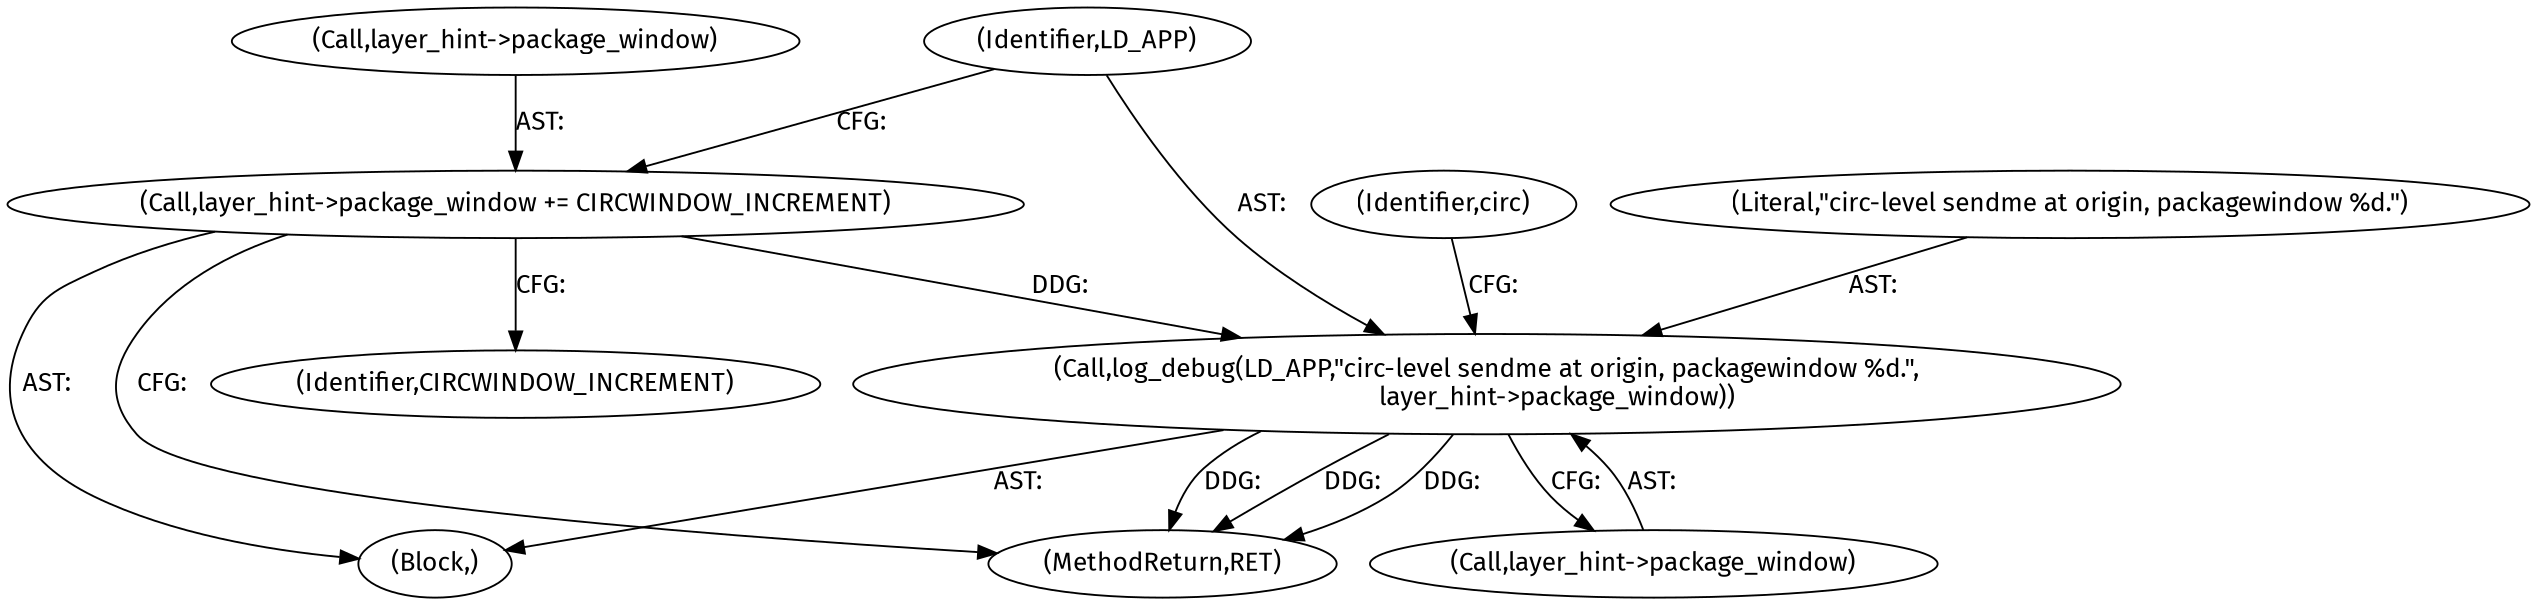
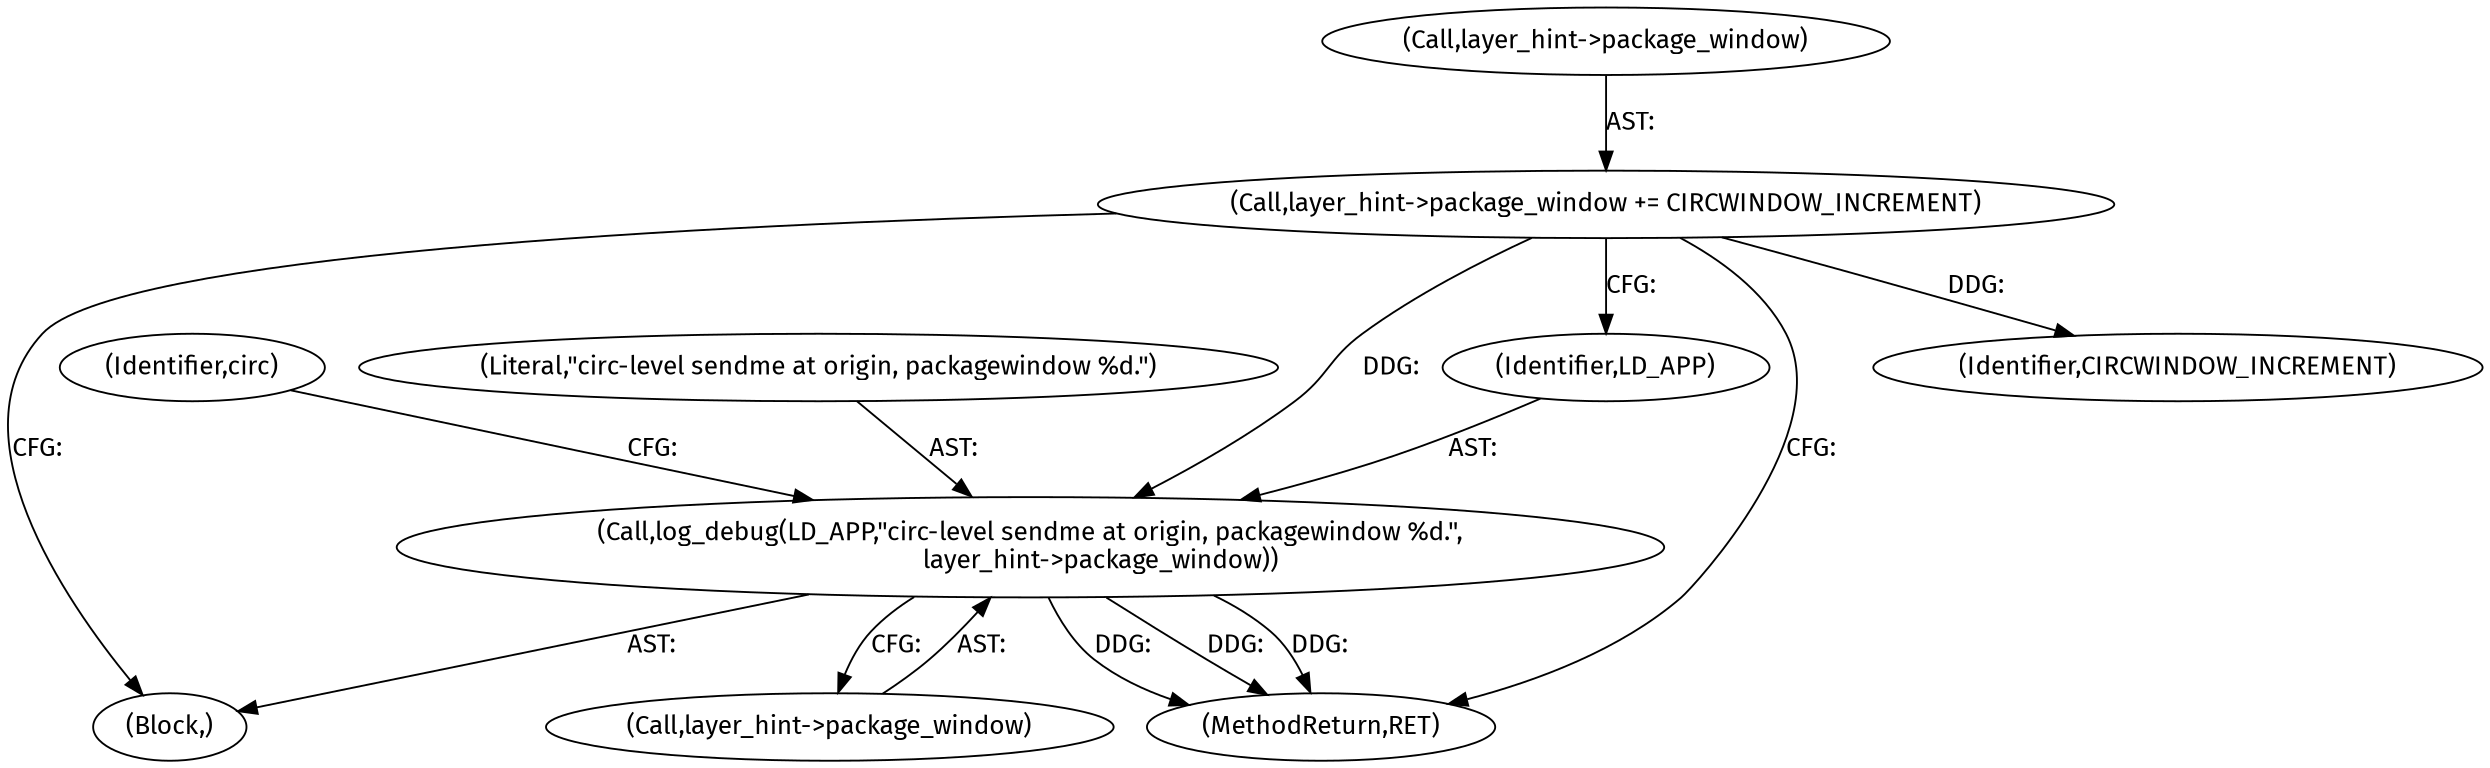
edge "(Identifier,LD_APP)" -> "(Call,layer_hint->package_window += CIRCWINDOW_INCREMENT)": reversed
edge "(Call,layer_hint->package_window += CIRCWINDOW_INCREMENT)" -> "(Identifier,CIRCWINDOW_INCREMENT)": label "CFG: " -> "DDG: "
edge "(Call,layer_hint->package_window += CIRCWINDOW_INCREMENT)" -> "(Block,)": label "AST: " -> "CFG: "
